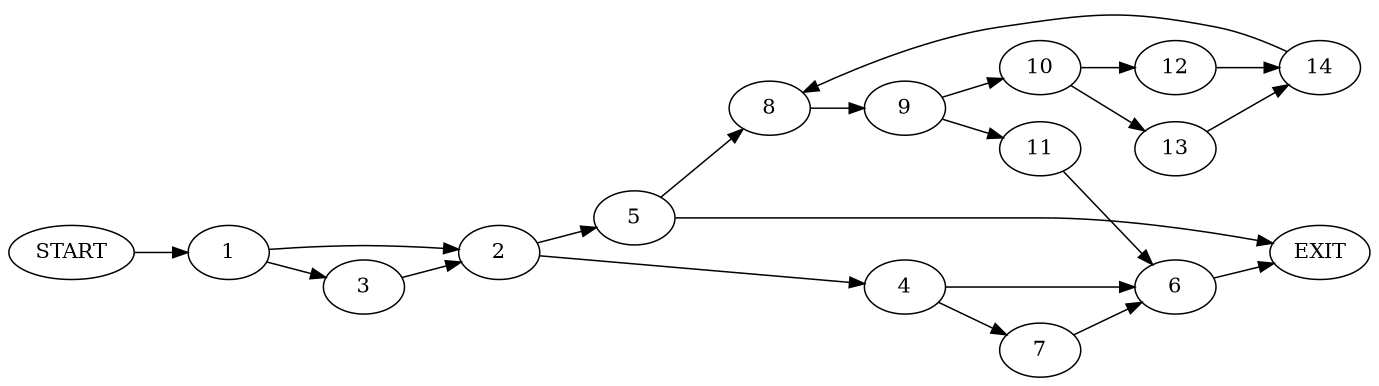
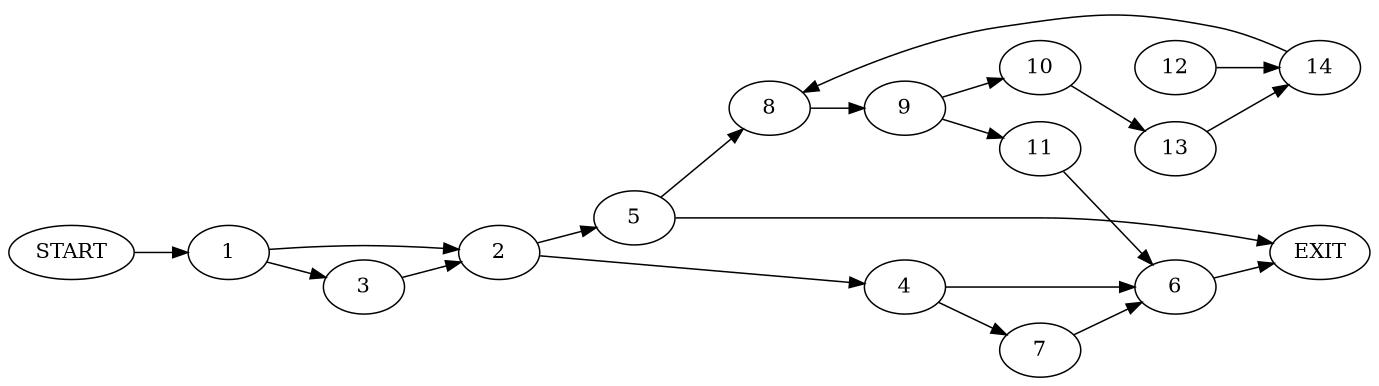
edge "10" -> "12": removed
